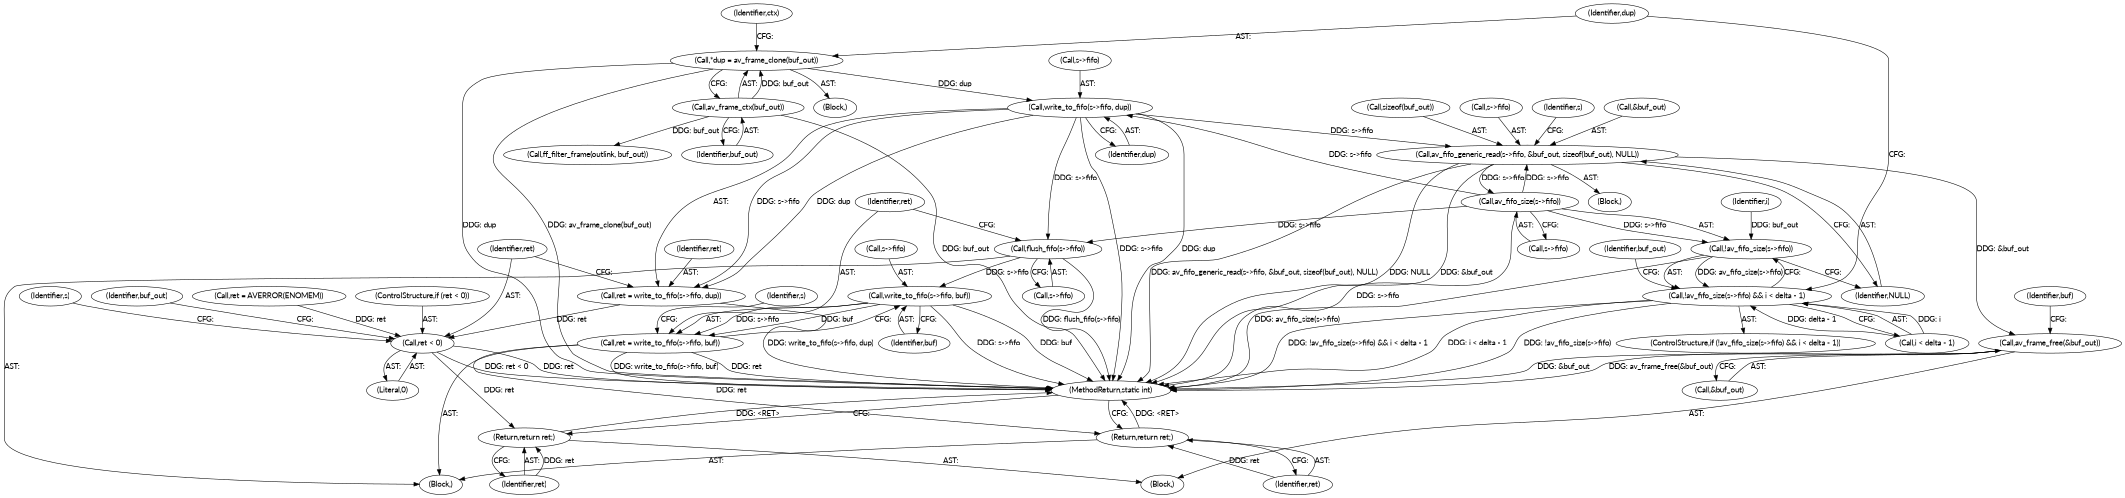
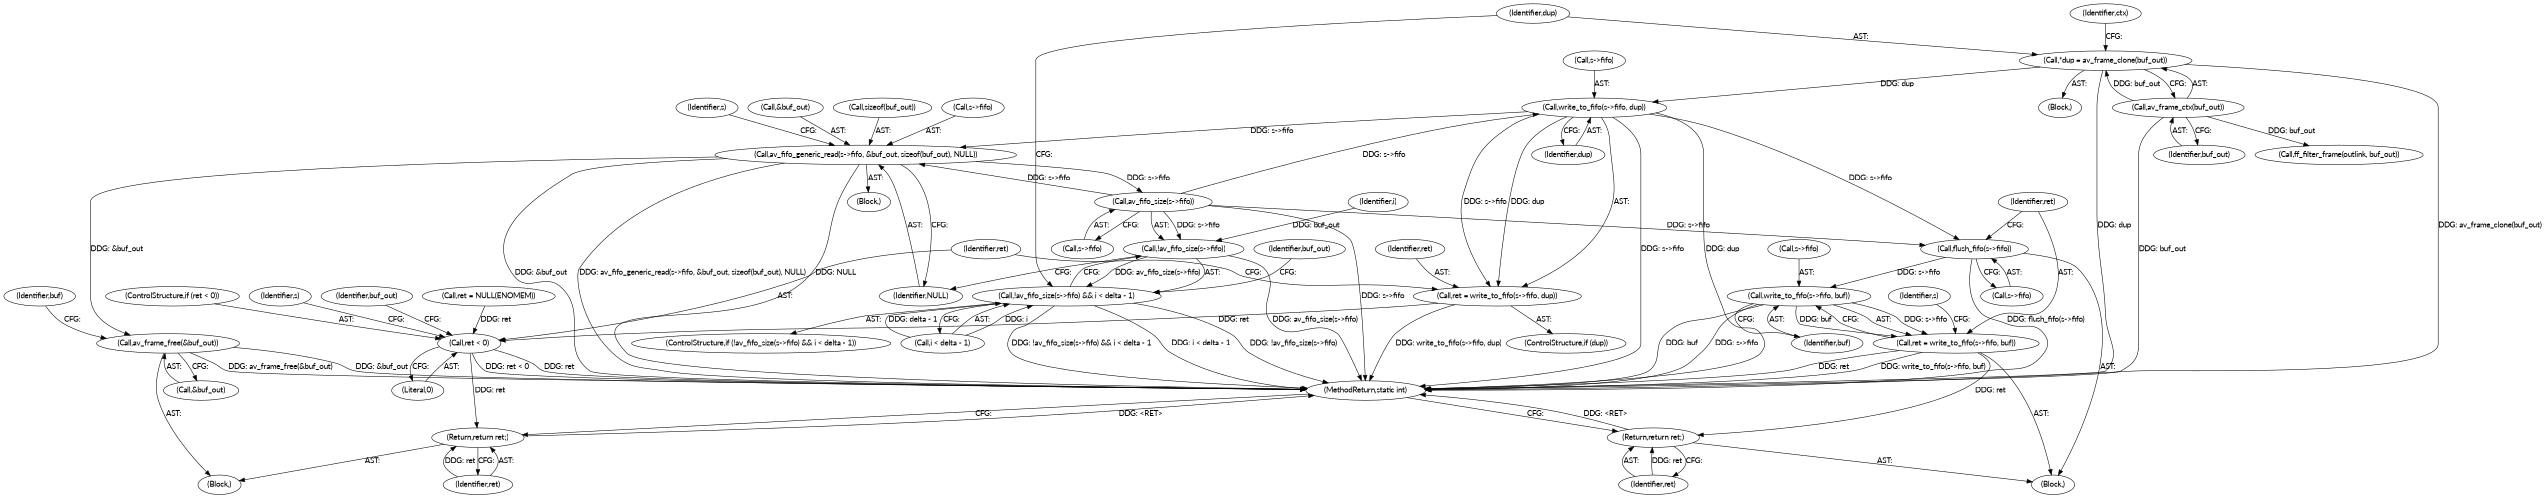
node "(Call,ret = AVERROR(ENOMEM))": label "(Call,ret = AVERROR(ENOMEM))" -> "(Call,ret = NULL(ENOMEM))"
node "(ControlStructure,if (dup))": added
edge "(Call,ret < 0)" -> "(Literal,0)": label "AST: " -> "CFG: "
